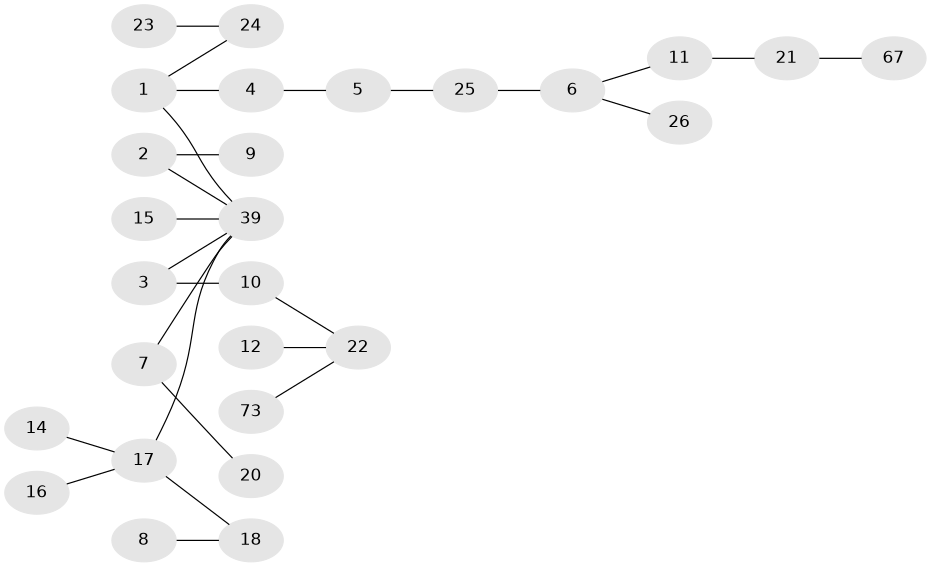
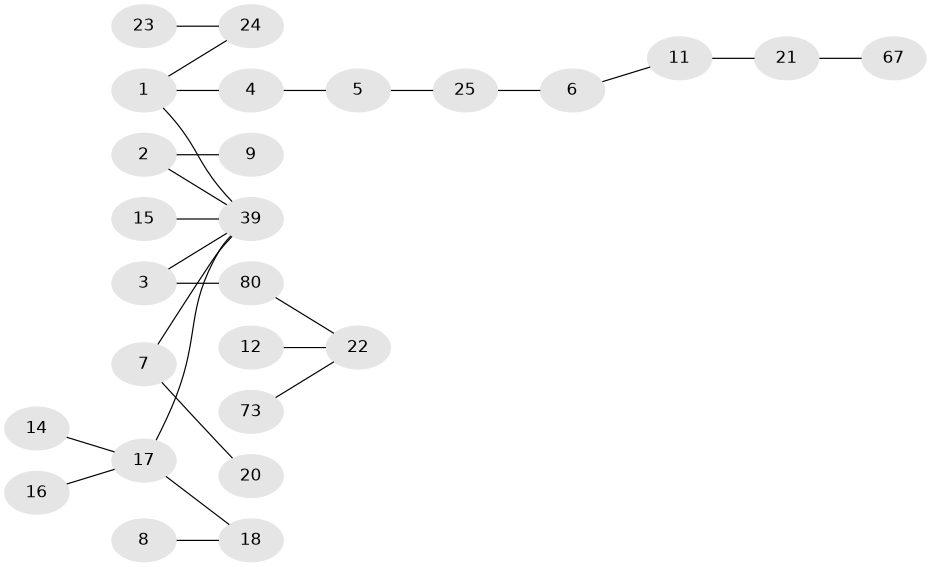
node "26": removed
node "10": label "10" -> "80"
